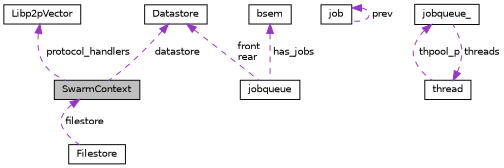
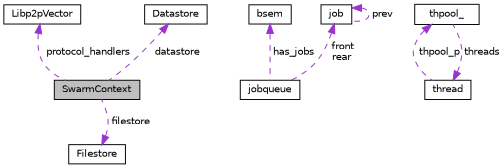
node "jobqueue_": label "jobqueue_" -> "thpool_"
edge "jobqueue" -> "Datastore": now "jobqueue" -> "job"
edge "Filestore" -> "SwarmContext": reversed
